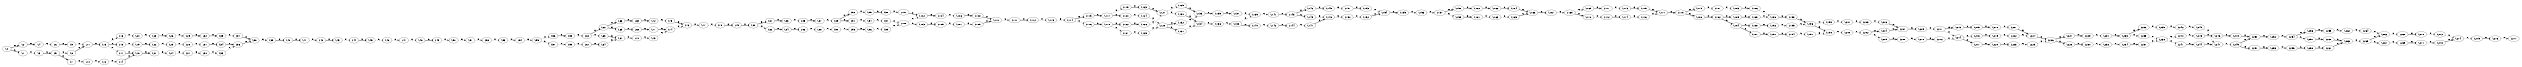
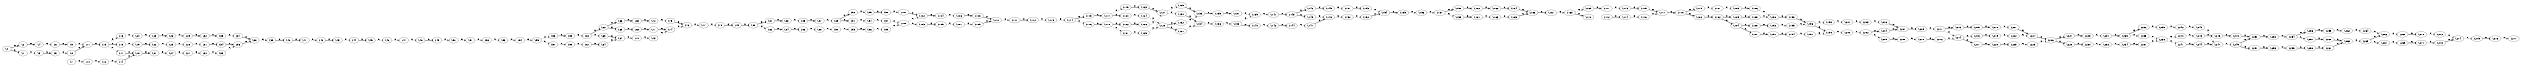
edge "S170" -> "S172": removed, label "T"
edge "S5" -> "S7": removed, label "T"
